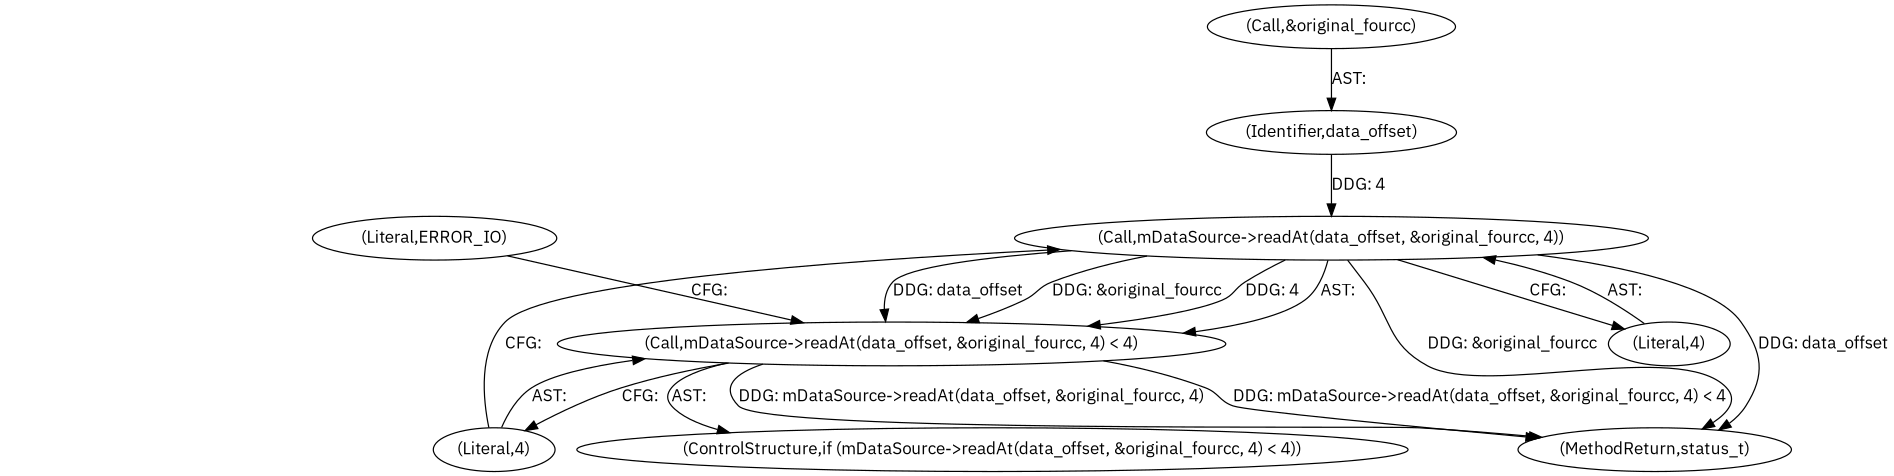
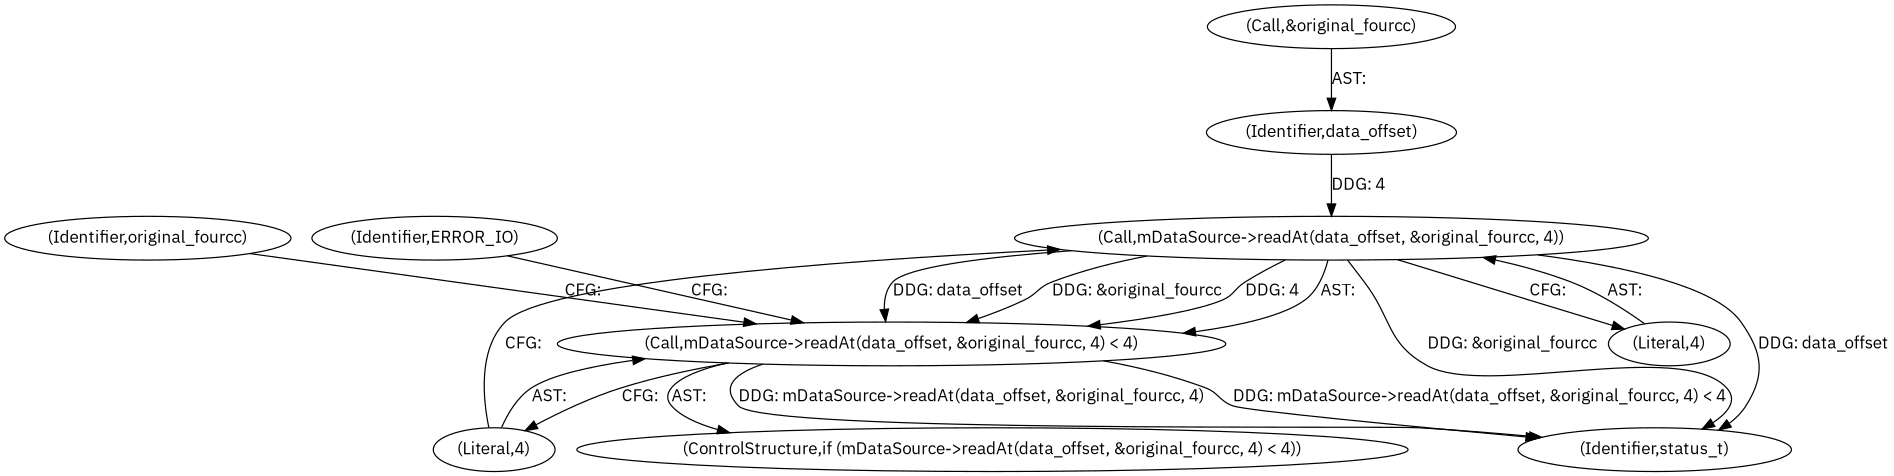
node "(Identifier,original_fourcc)": added
node "(Literal,ERROR_IO)": label "(Literal,ERROR_IO)" -> "(Identifier,ERROR_IO)"
node "(MethodReturn,status_t)": label "(MethodReturn,status_t)" -> "(Identifier,status_t)"
